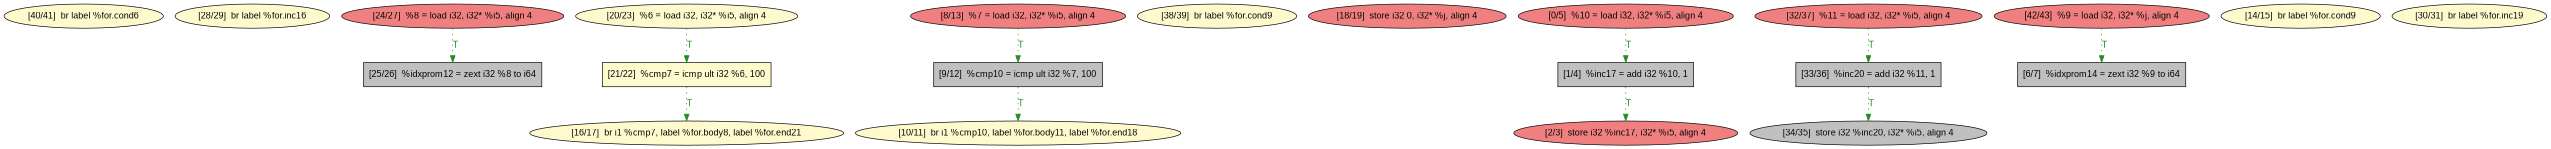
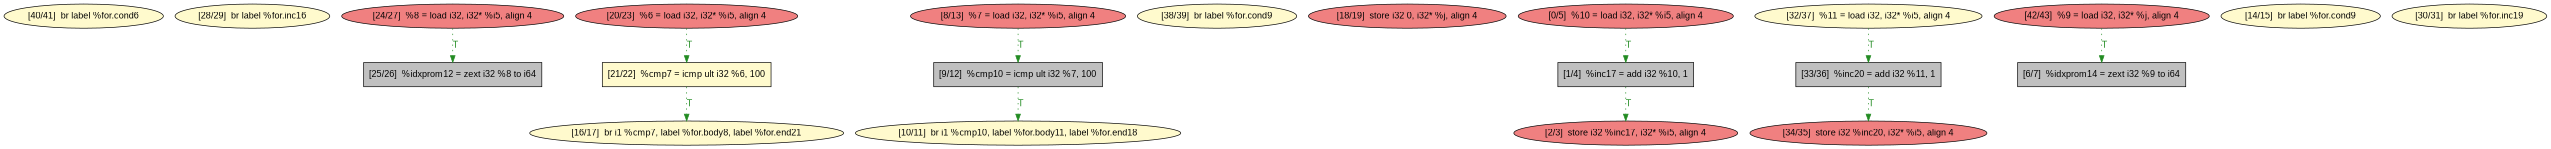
node "[20/23]  %6 = load i32, i32* %i5, align 4": fillcolor lemonchiffon -> lightcoral
node "[32/37]  %11 = load i32, i32* %i5, align 4": fillcolor lightcoral -> lemonchiffon
node "[34/35]  store i32 %inc20, i32* %i5, align 4": fillcolor grey -> lightcoral
